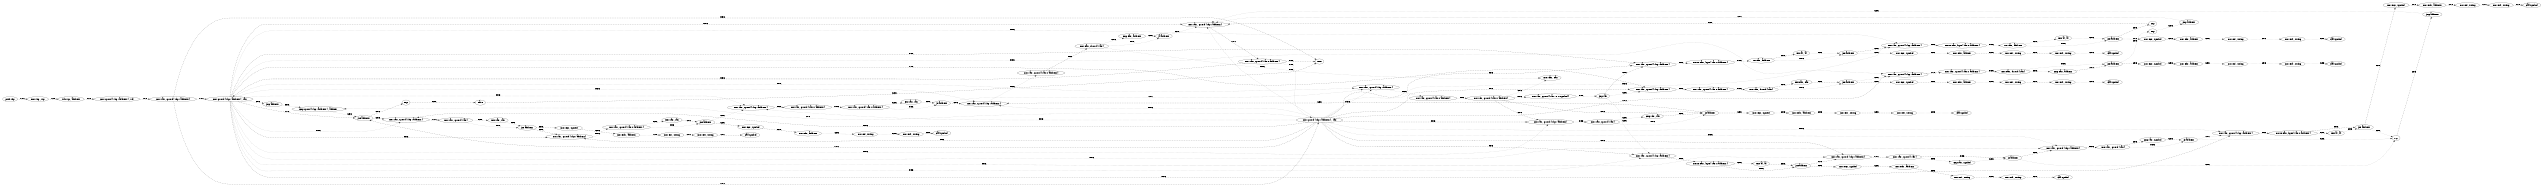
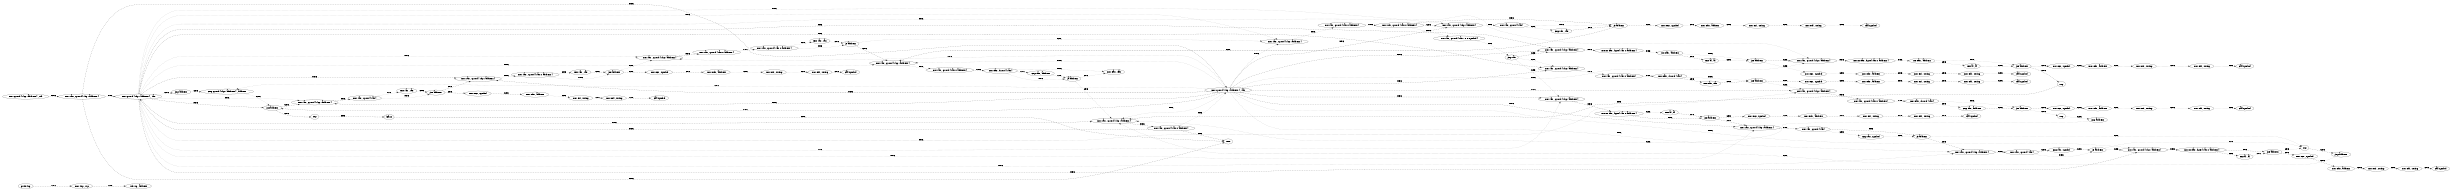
edge "mov rdx , qword [ rax + address ]" -> "mov eax , eax": now "ja address" -> "mov eax , eax"
edge "sub rsp , address" -> "mov qword [ rbp - address ] , rdi": removed, label "CFG"
